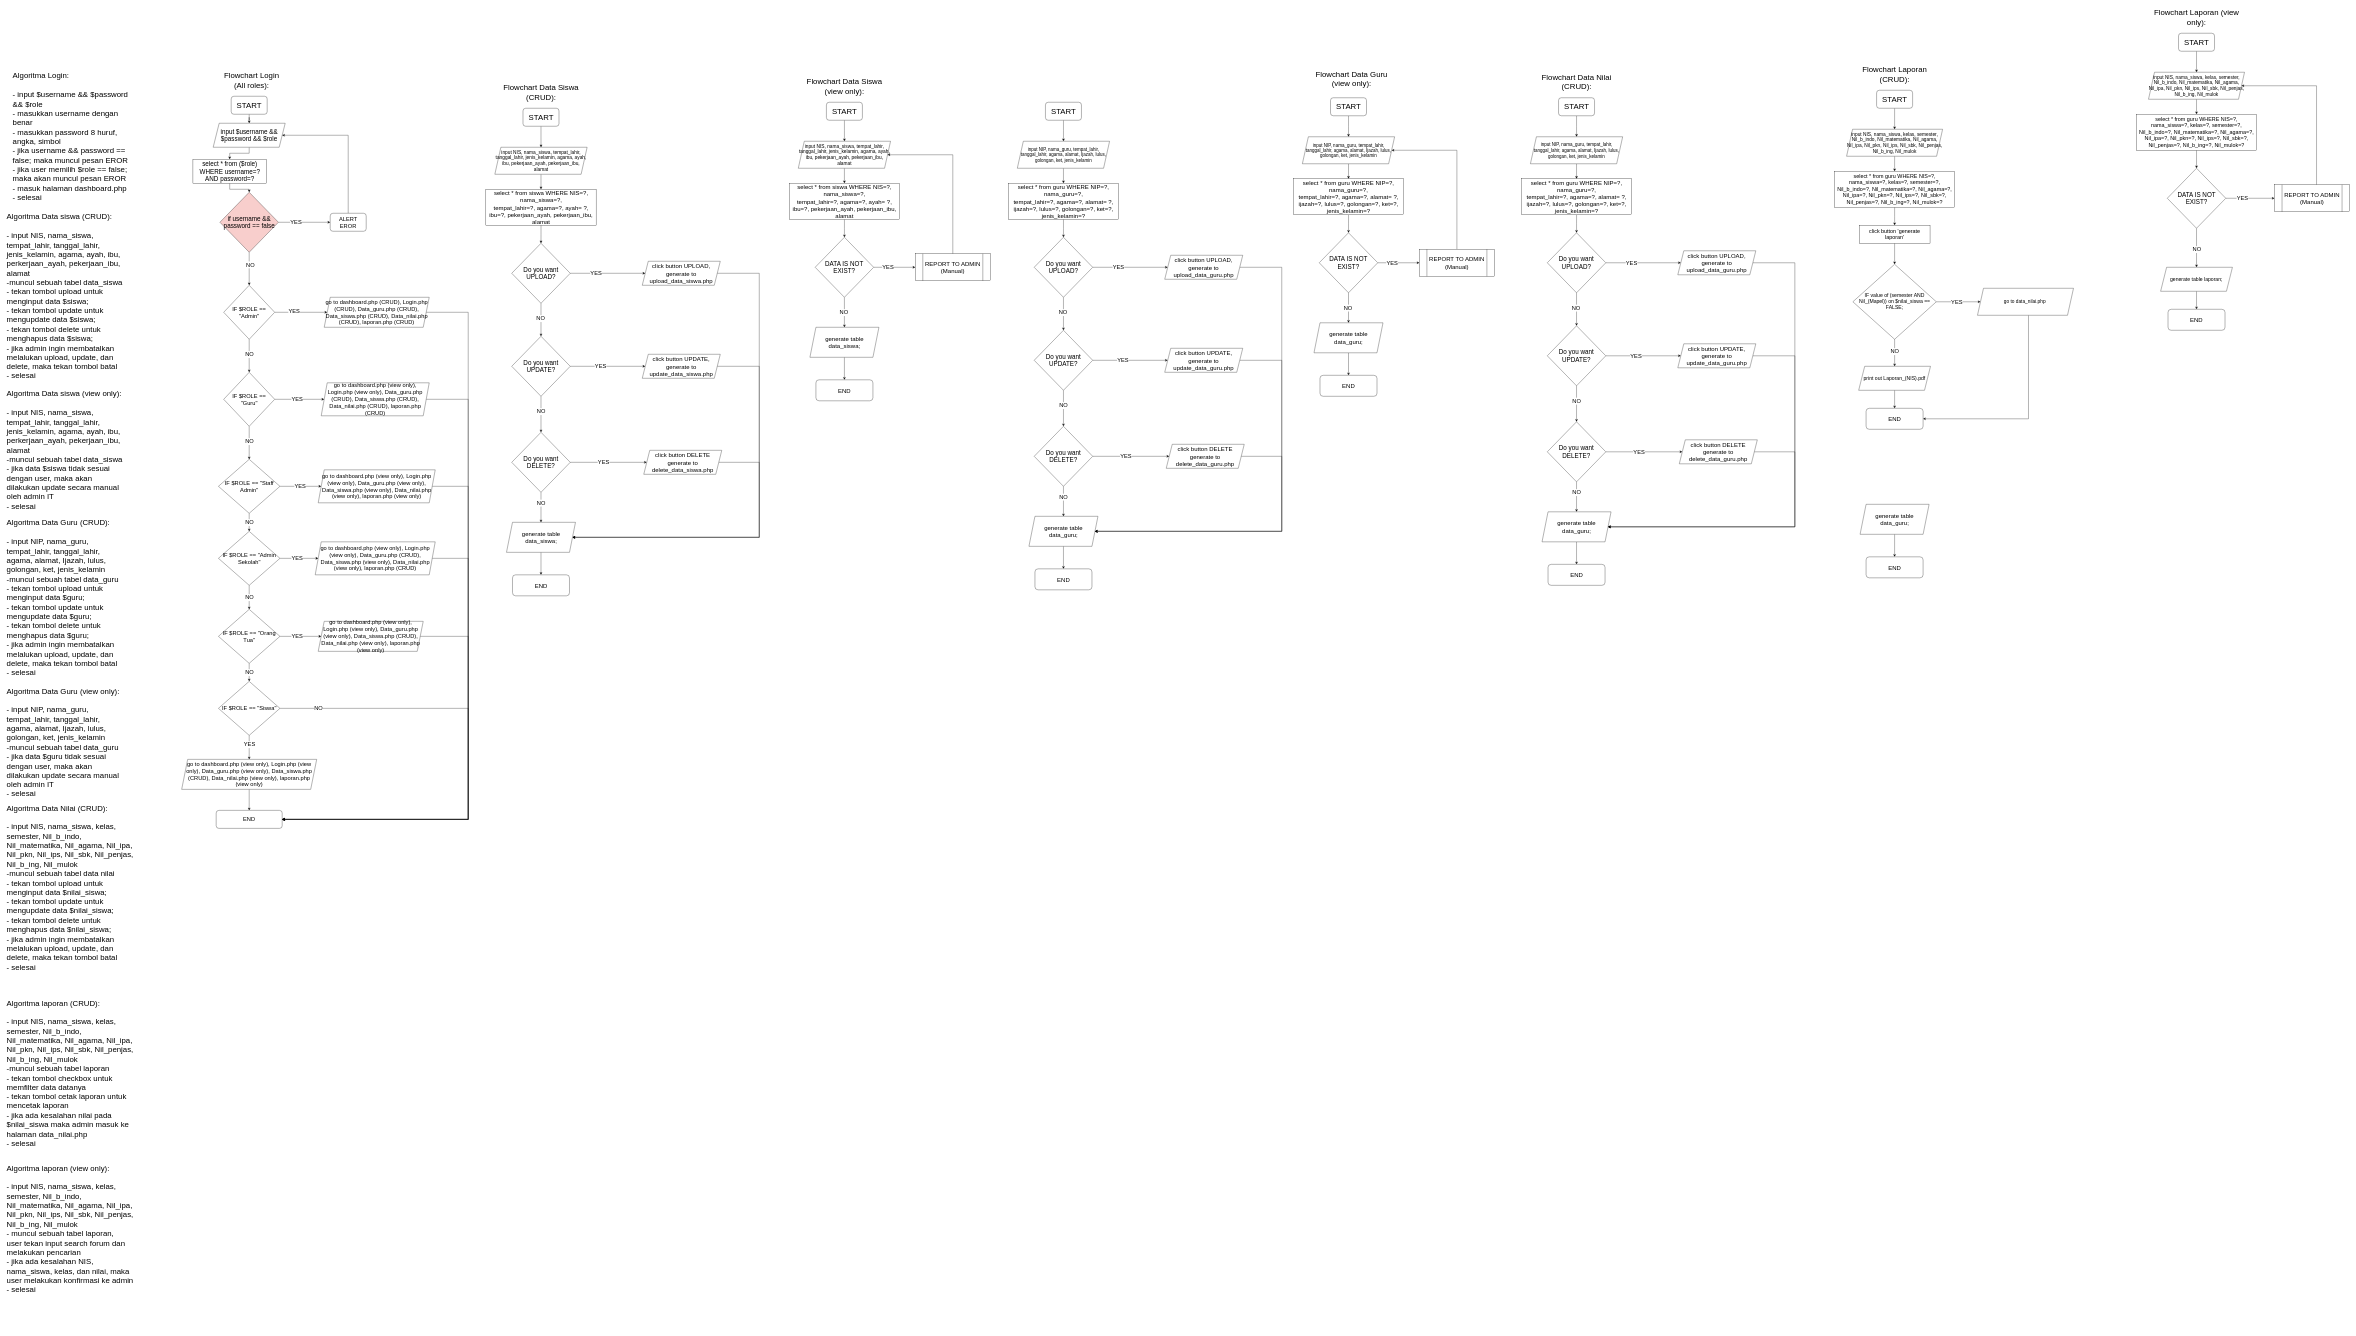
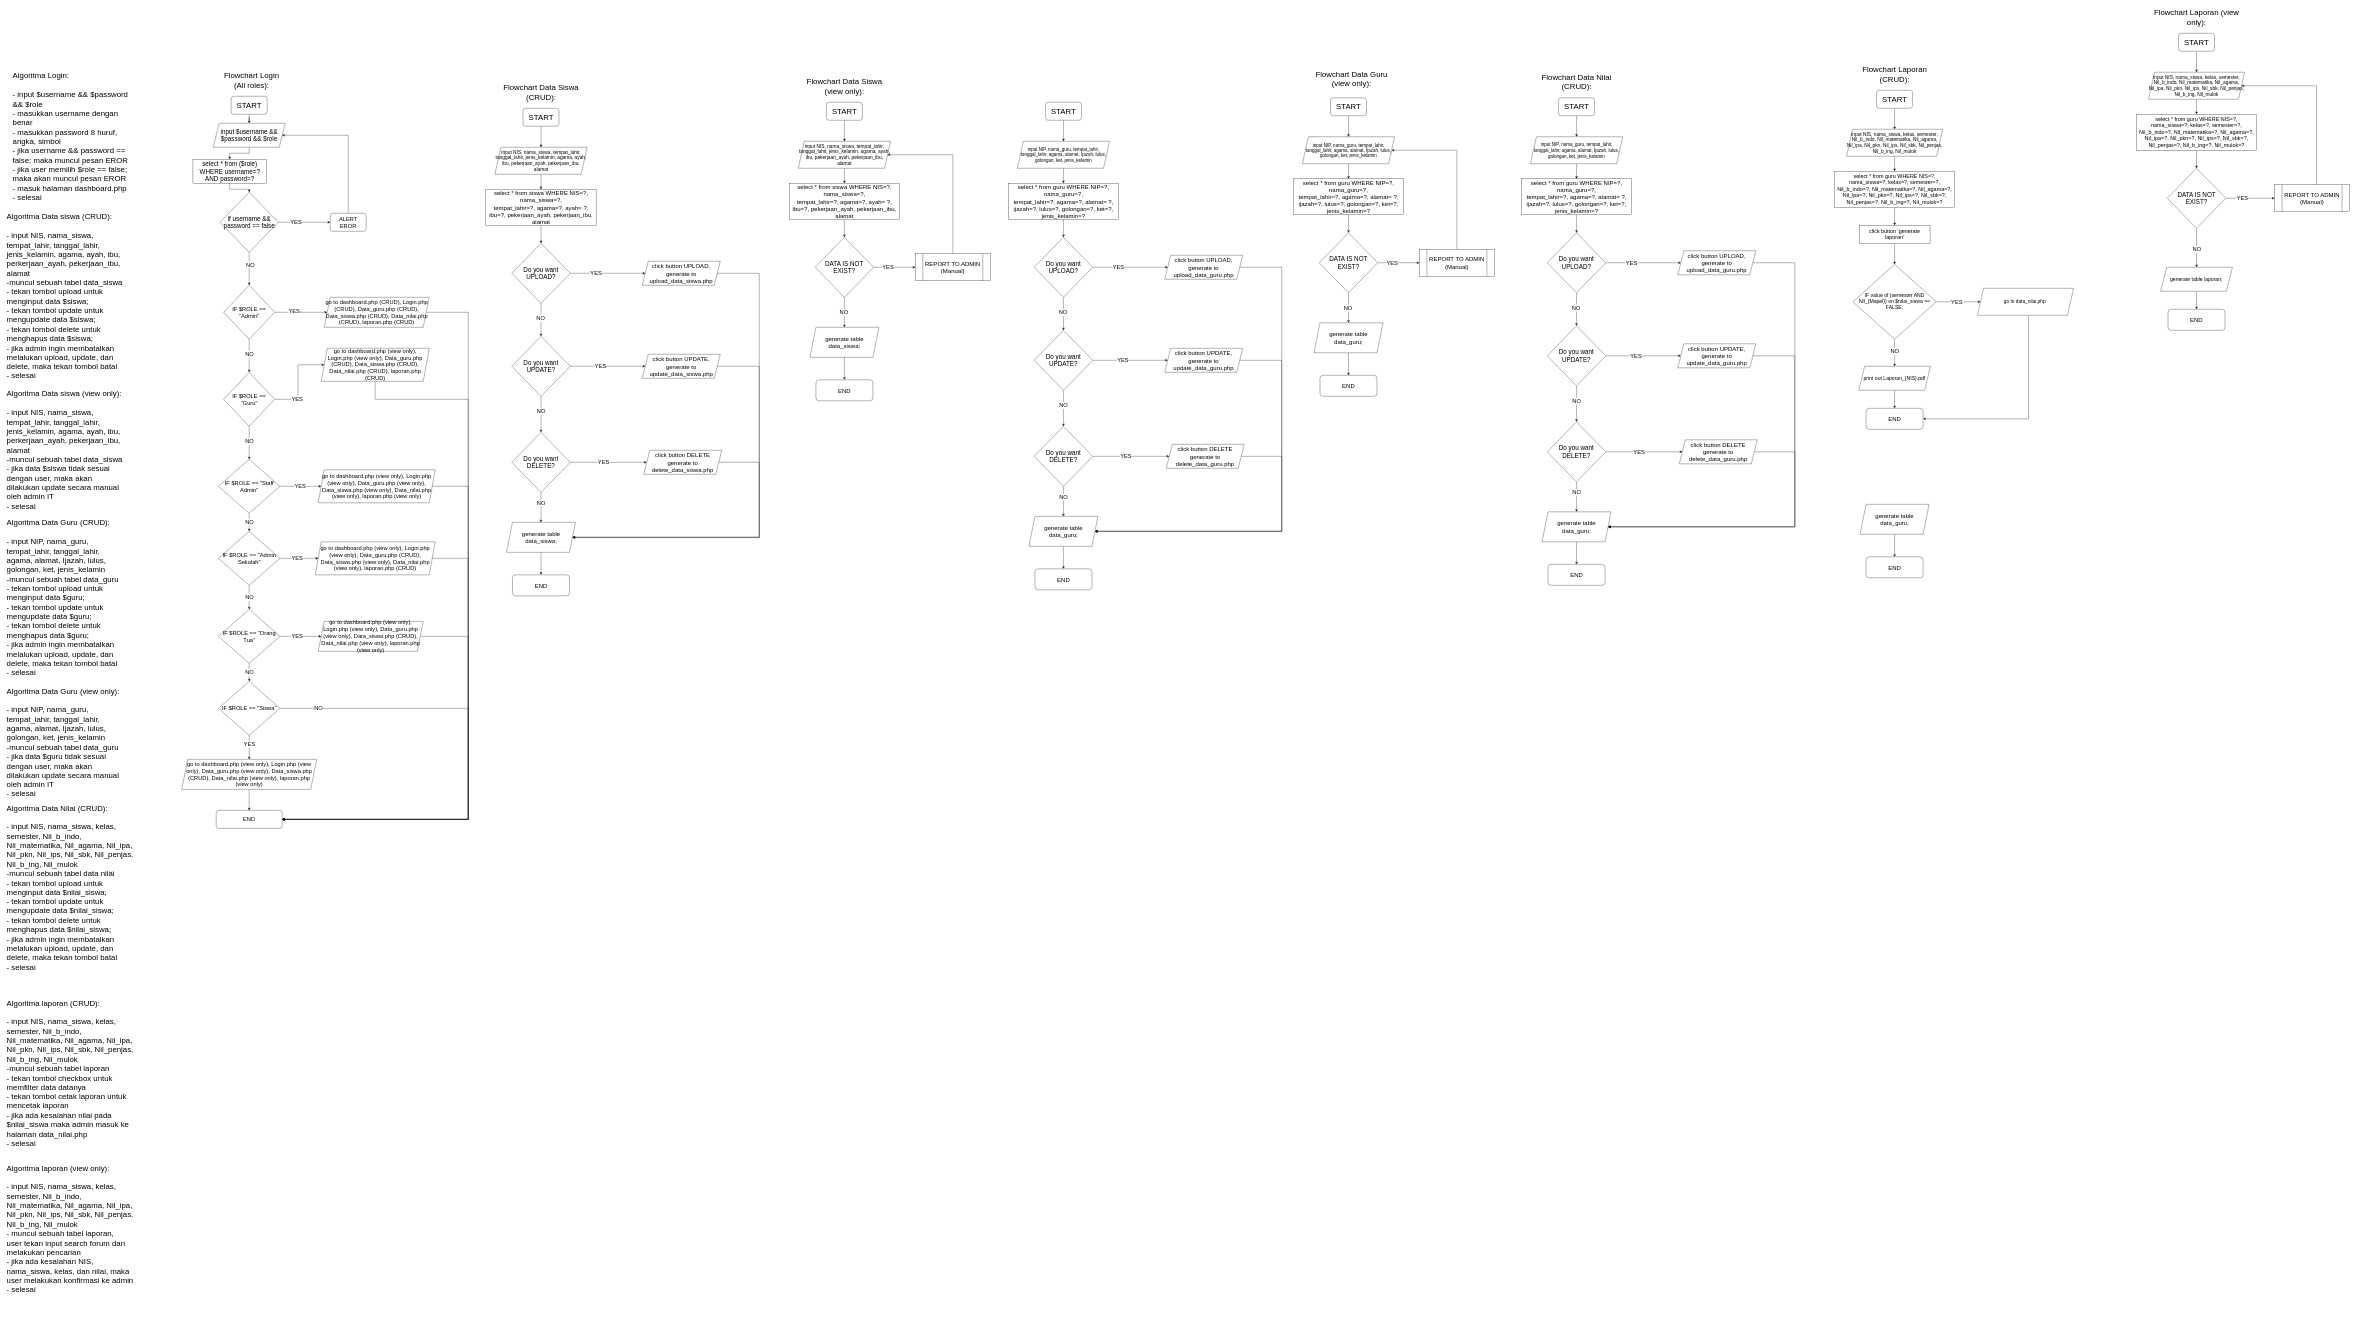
node "if username && password == false": fillcolor #f8cecc -> #ffffff
node "go to dashboard.php (view only), Login.php (view only), Data_guru.php (CRUD), Data_siswa.php (CRUD), Data_nilai.php (CRUD), laporan.php (CRUD)": moved (375, 399) -> (375, 365)
